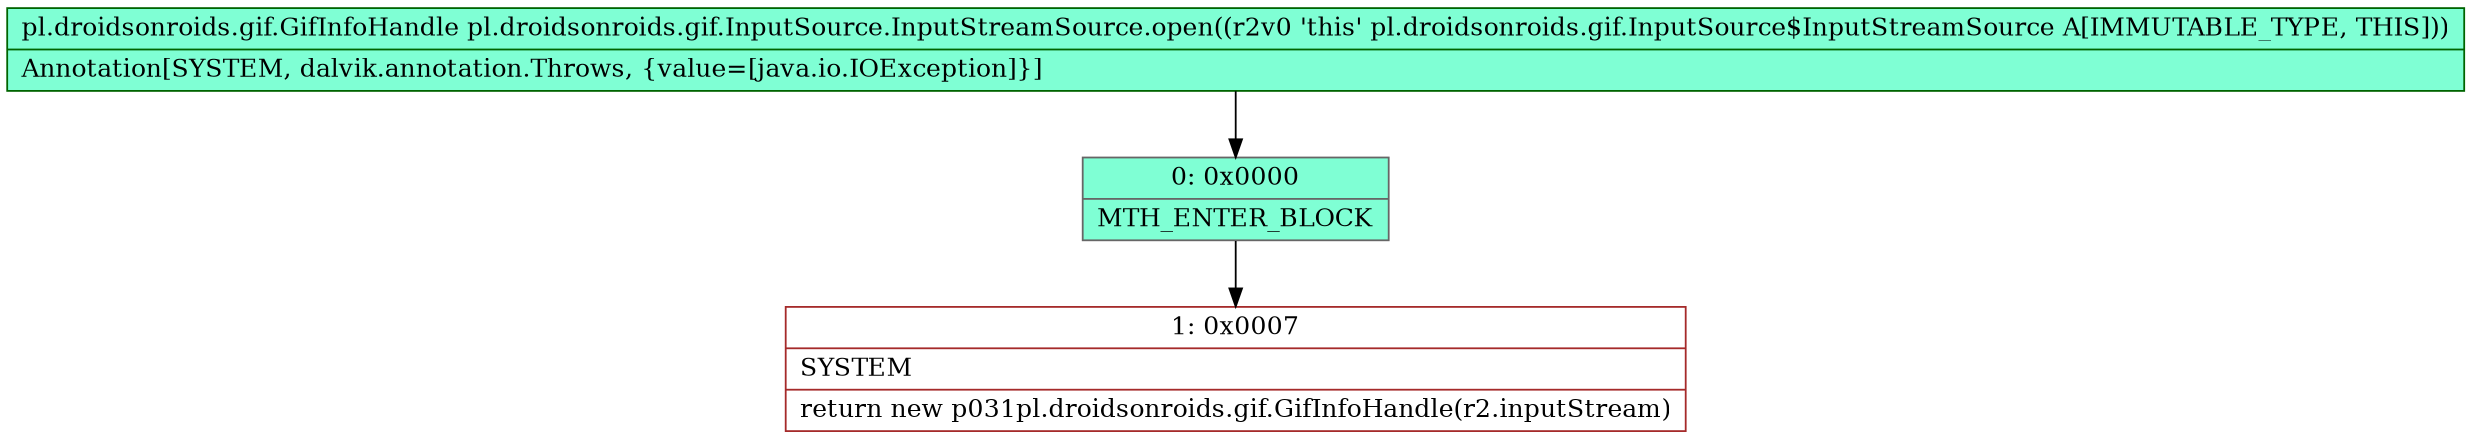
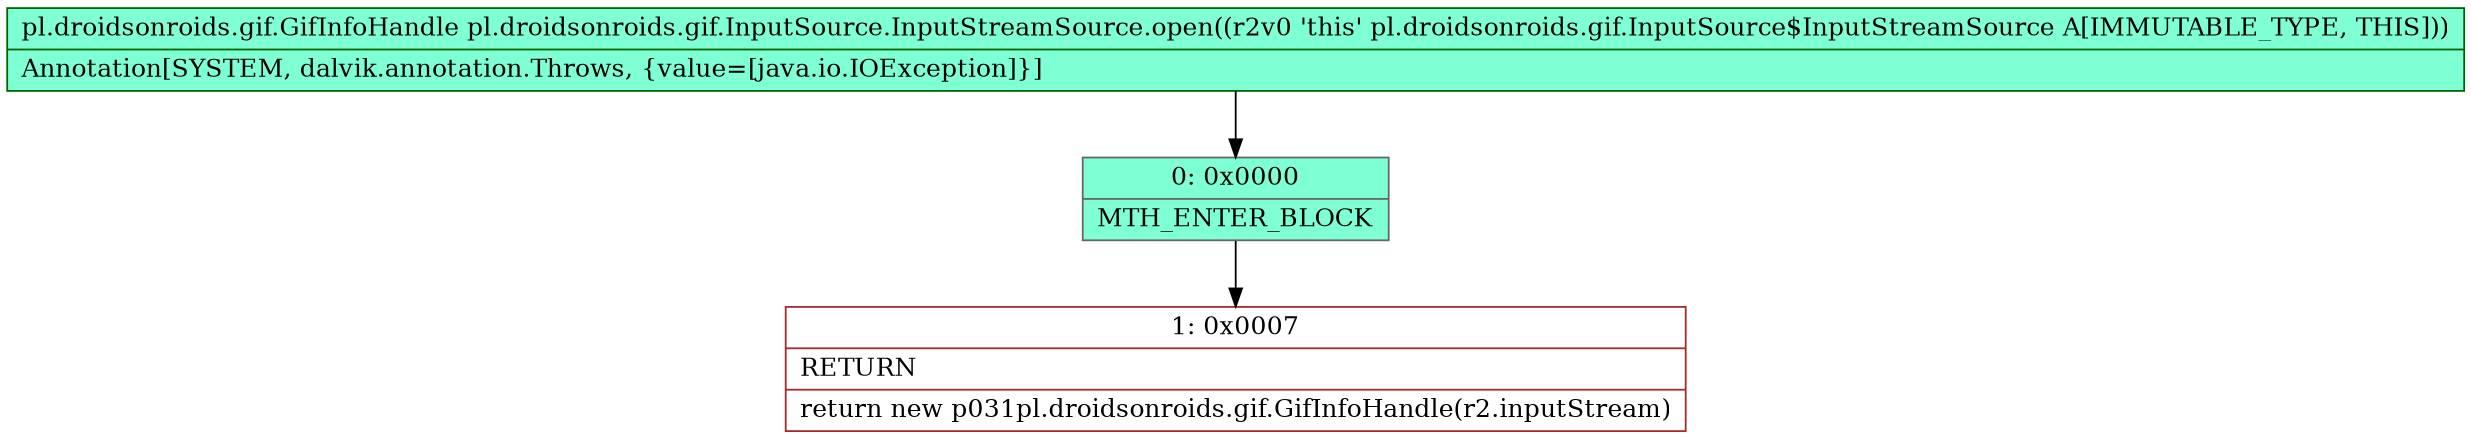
node "1: 0x0007": text "SYSTEM" -> "RETURN"
